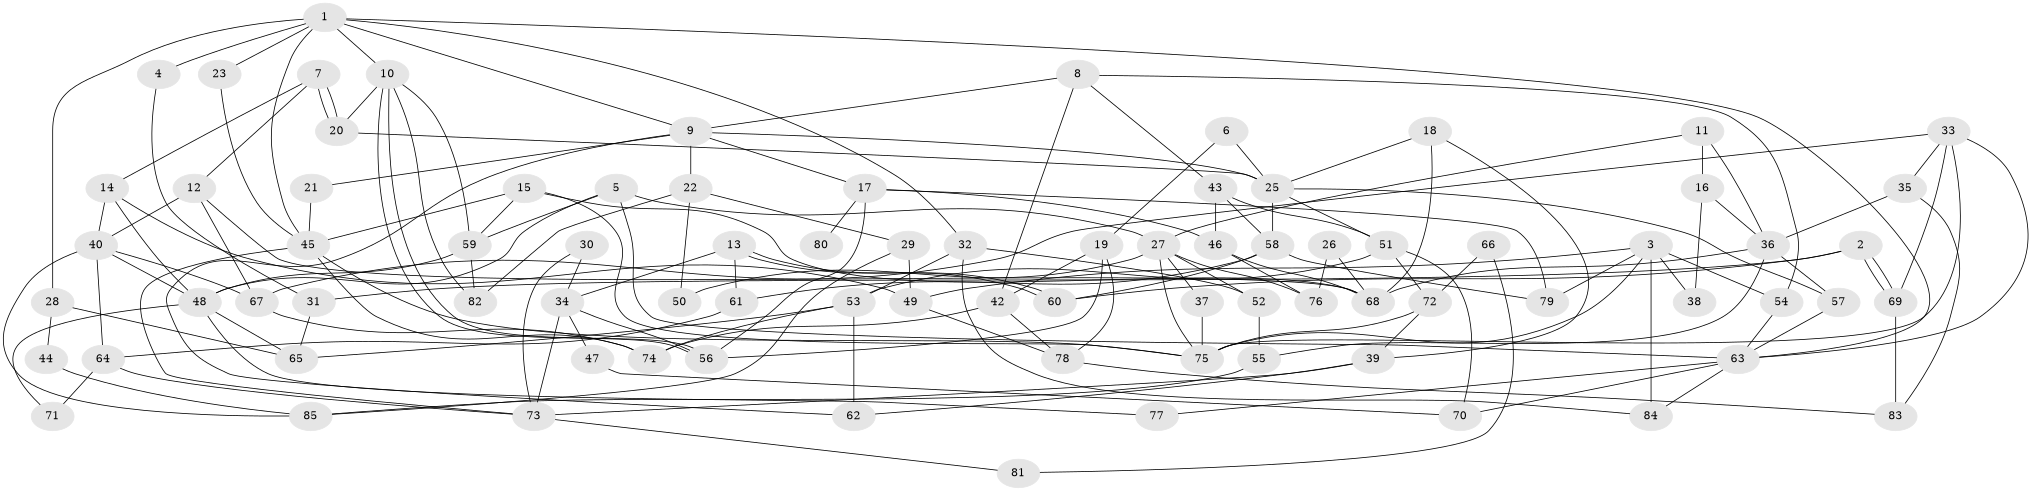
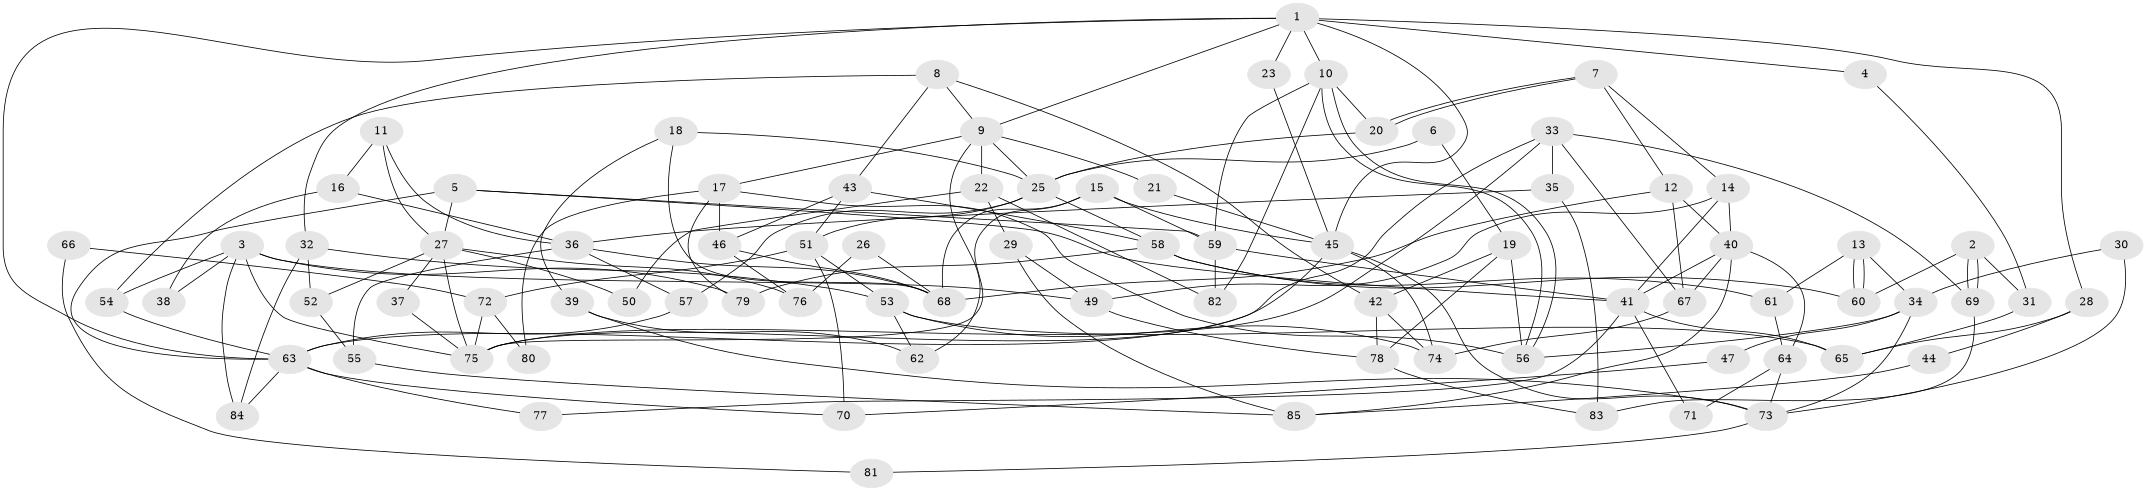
node "48": label "48" -> "41"
edge "72" -- "39": now "72" -- "80"
